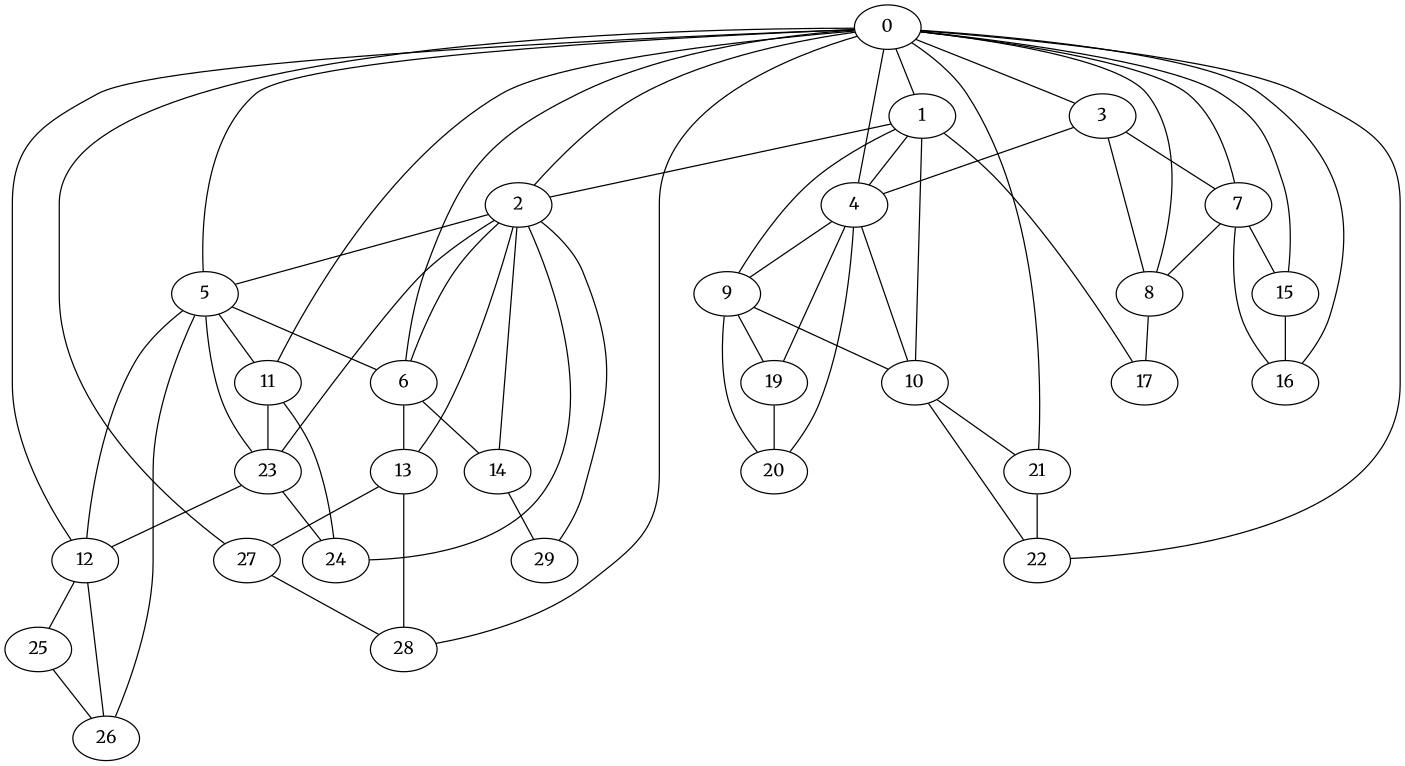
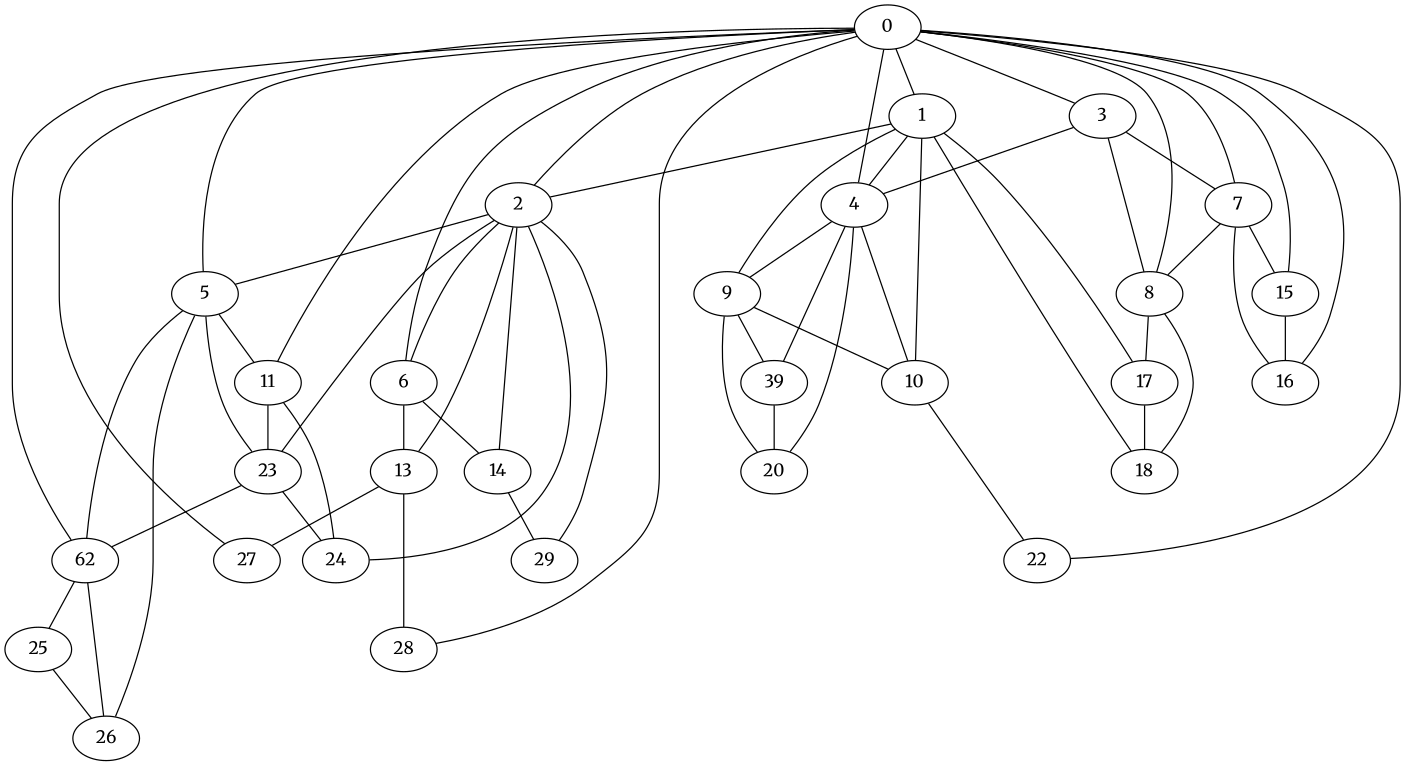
edge "5" -- "6": removed
node "19": label "19" -> "39"
node "21": removed
node "18": added
node "12": label "12" -> "62"
edge "27" -- "28": removed
